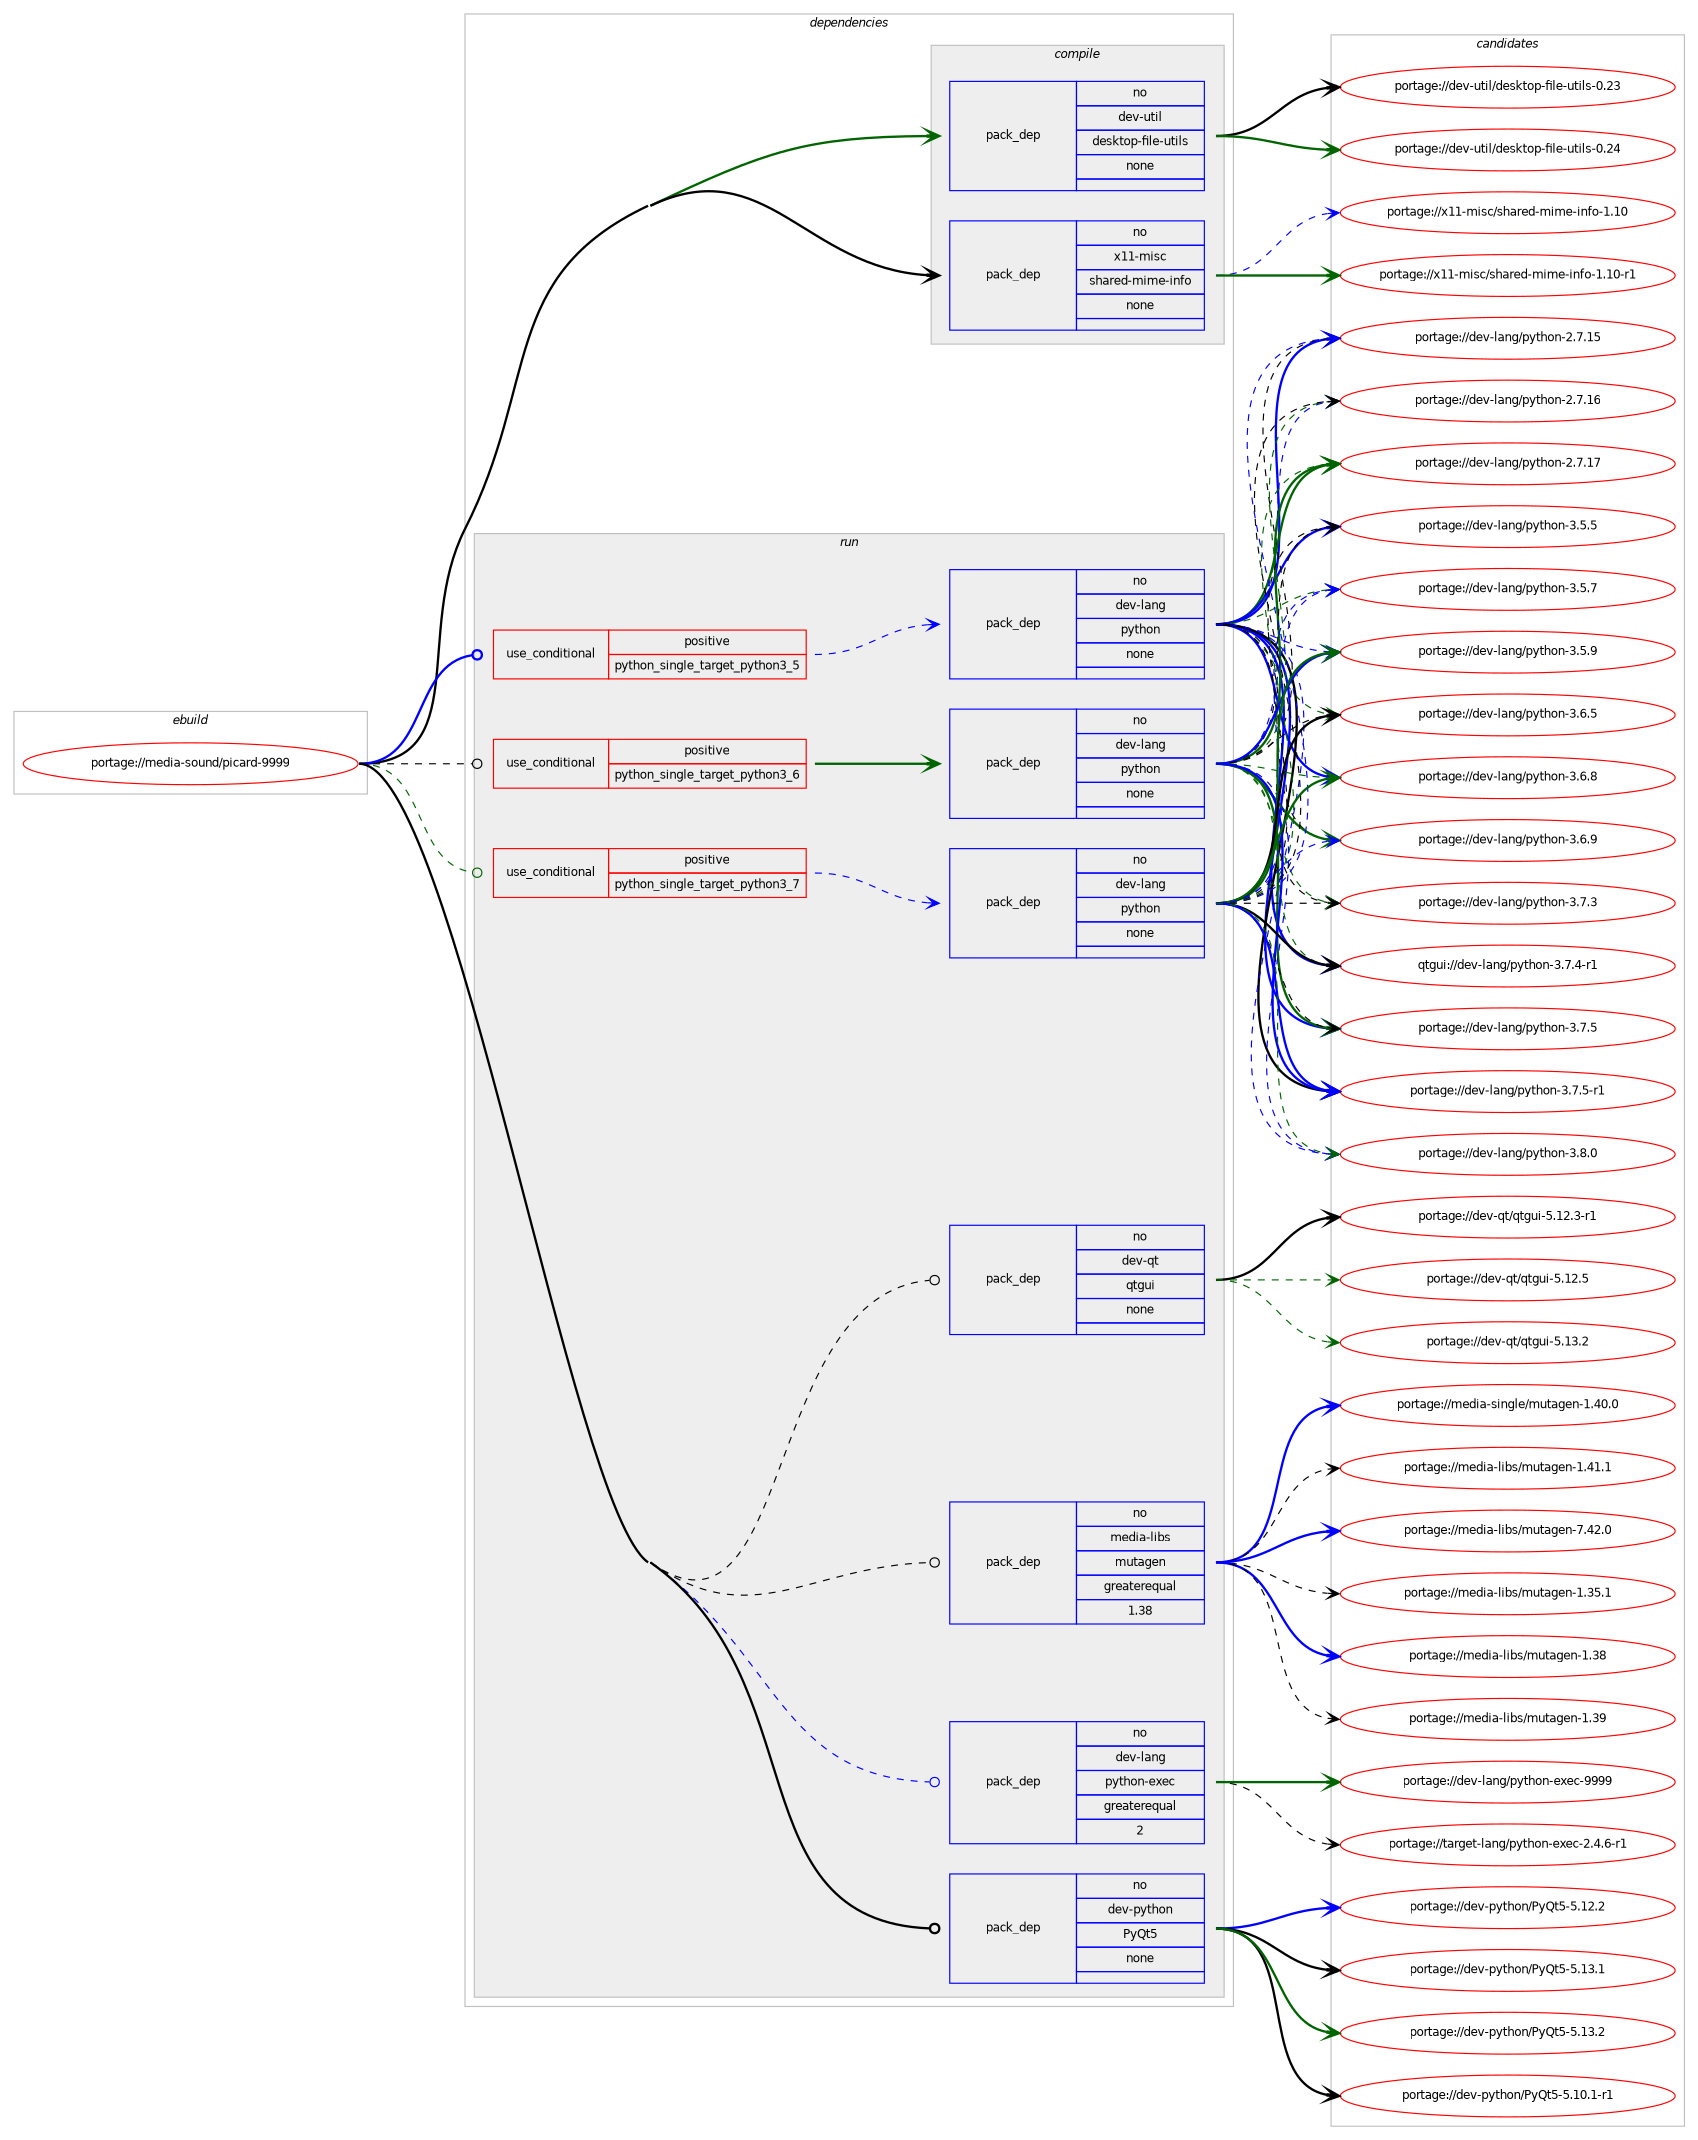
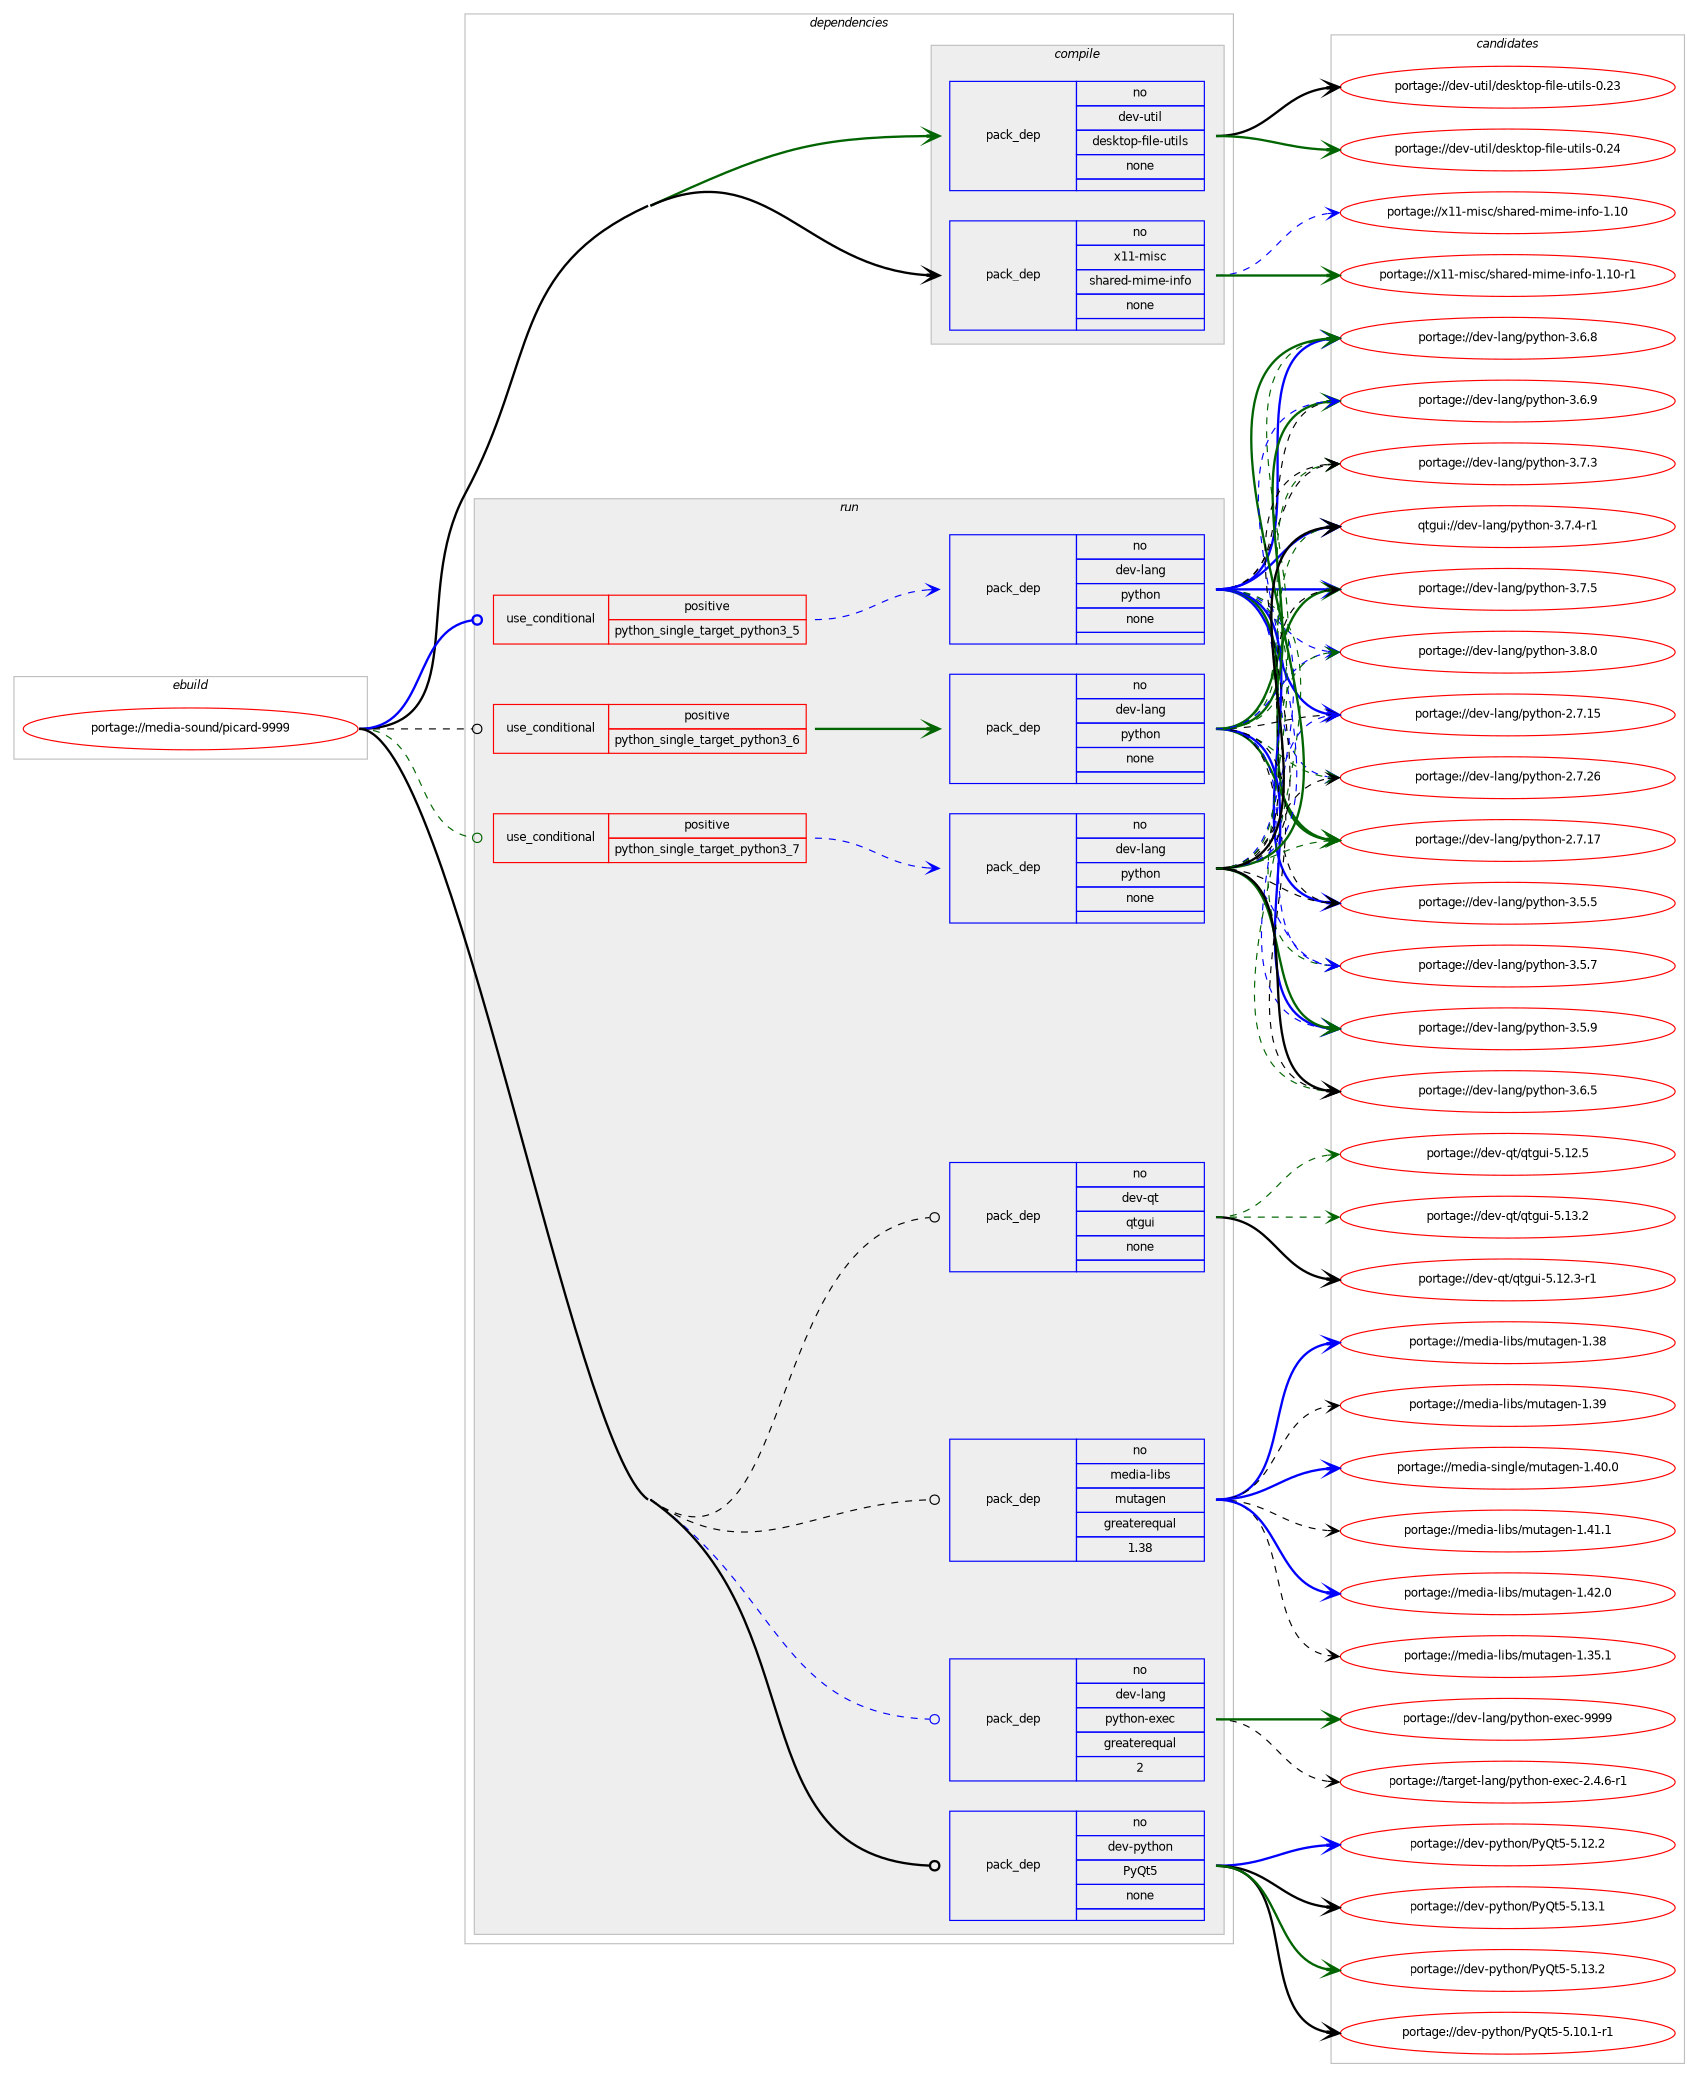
node "portage://dev-lang/python-2.7.16": label "portage://dev-lang/python-2.7.16" -> "portage://dev-lang/python-2.7.26"
node "portage://dev-lang/python-3.7.5-r1": removed
node "portage://media-libs/mutagen-7.42.0": label "portage://media-libs/mutagen-7.42.0" -> "portage://media-libs/mutagen-1.42.0"
